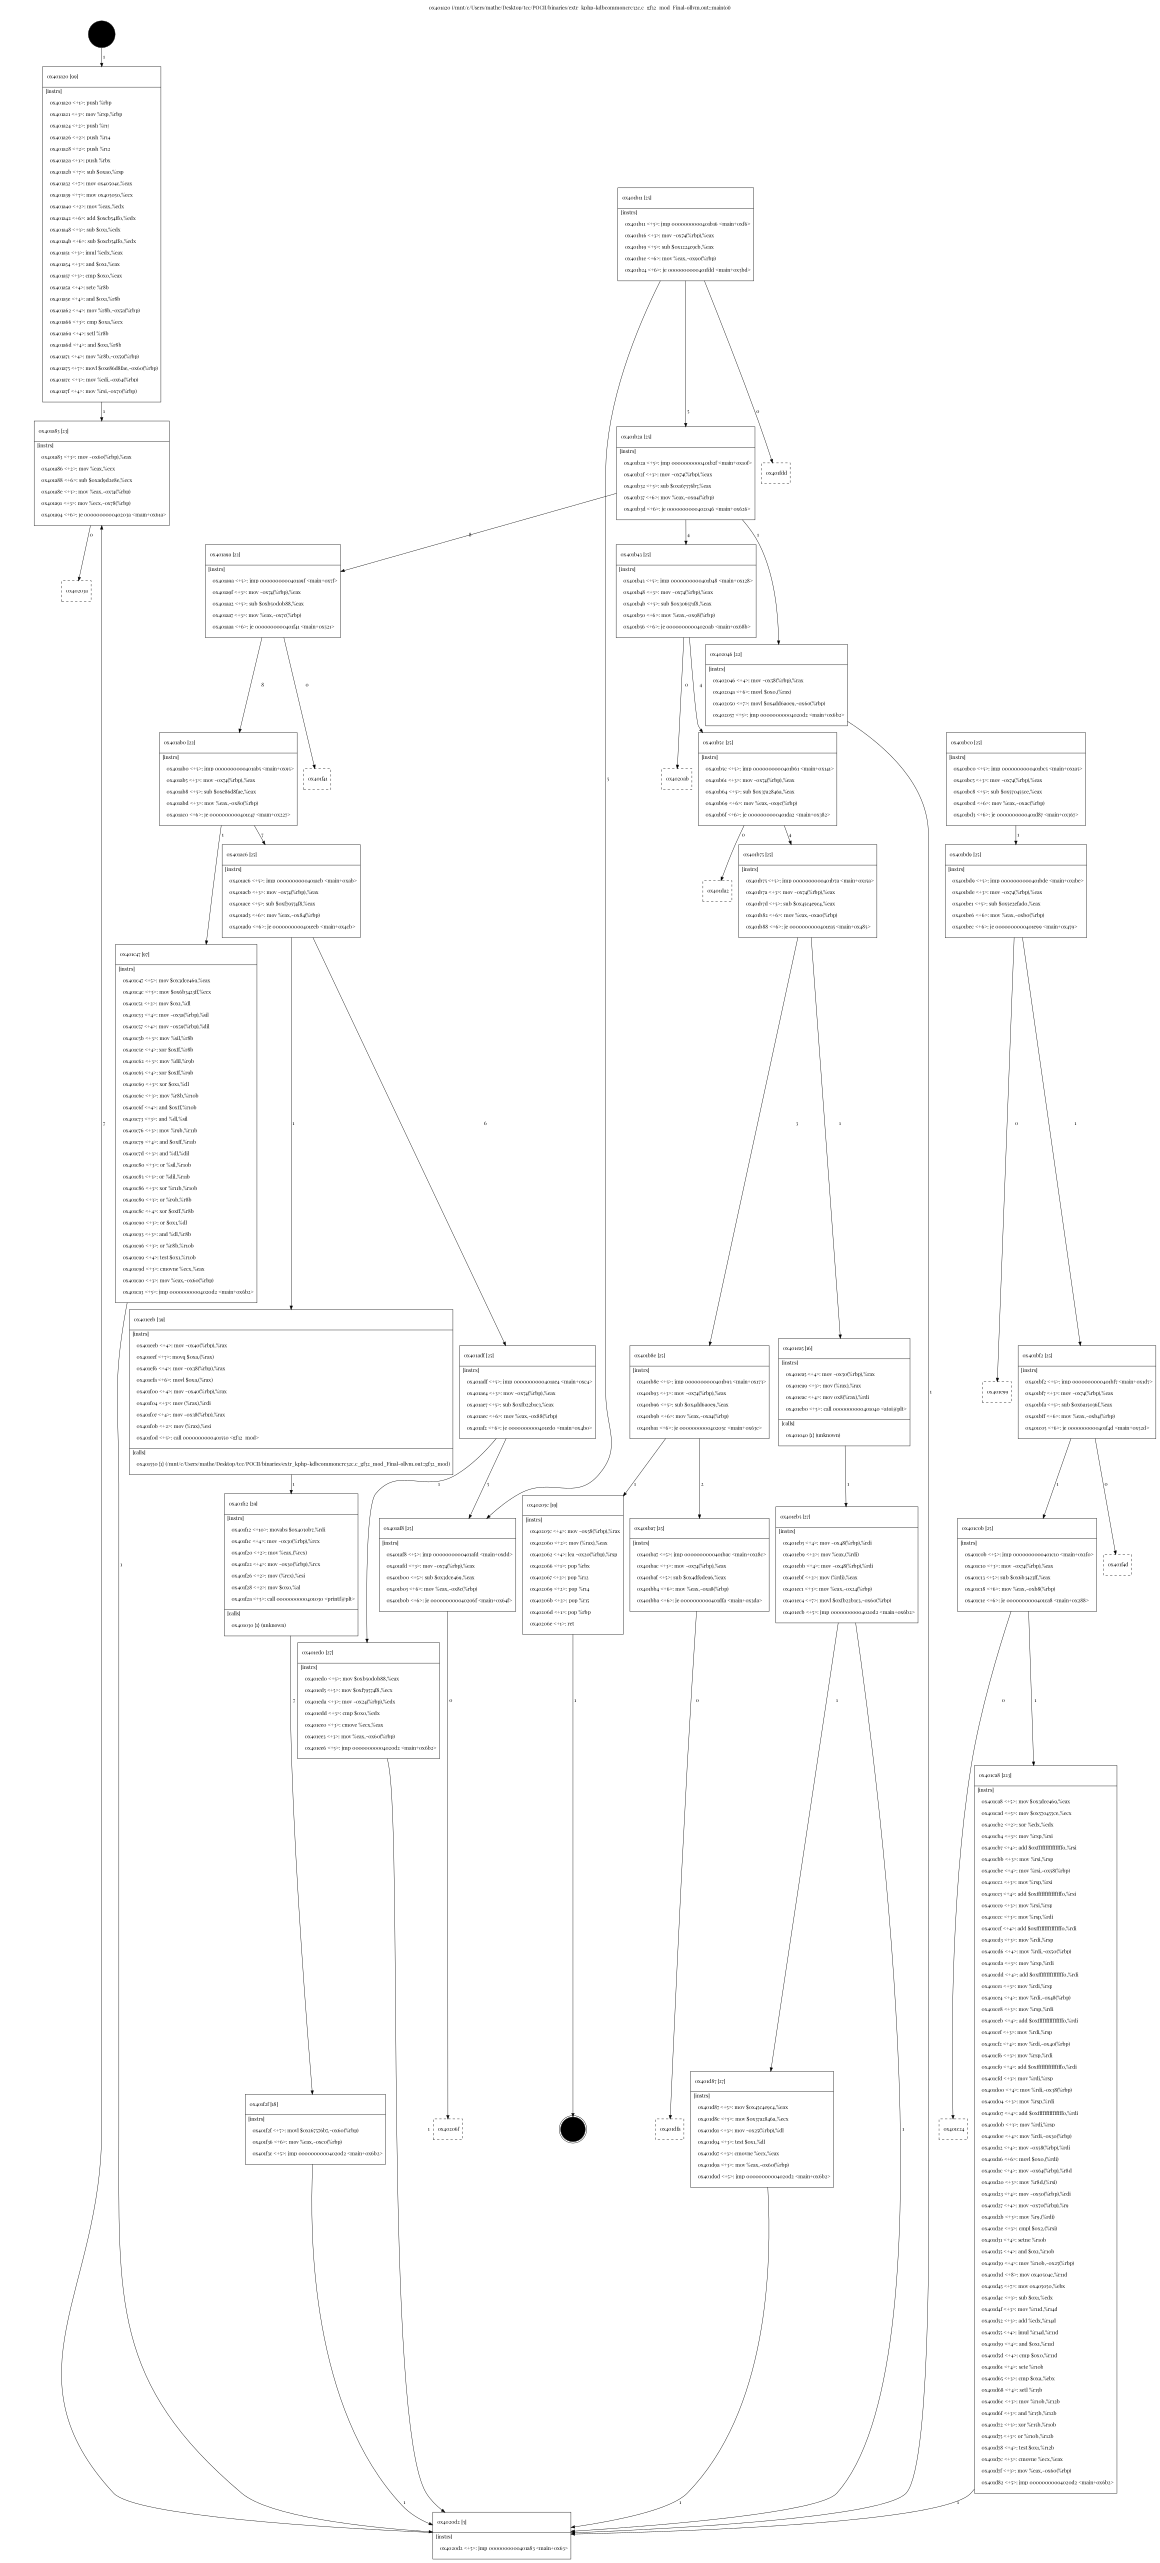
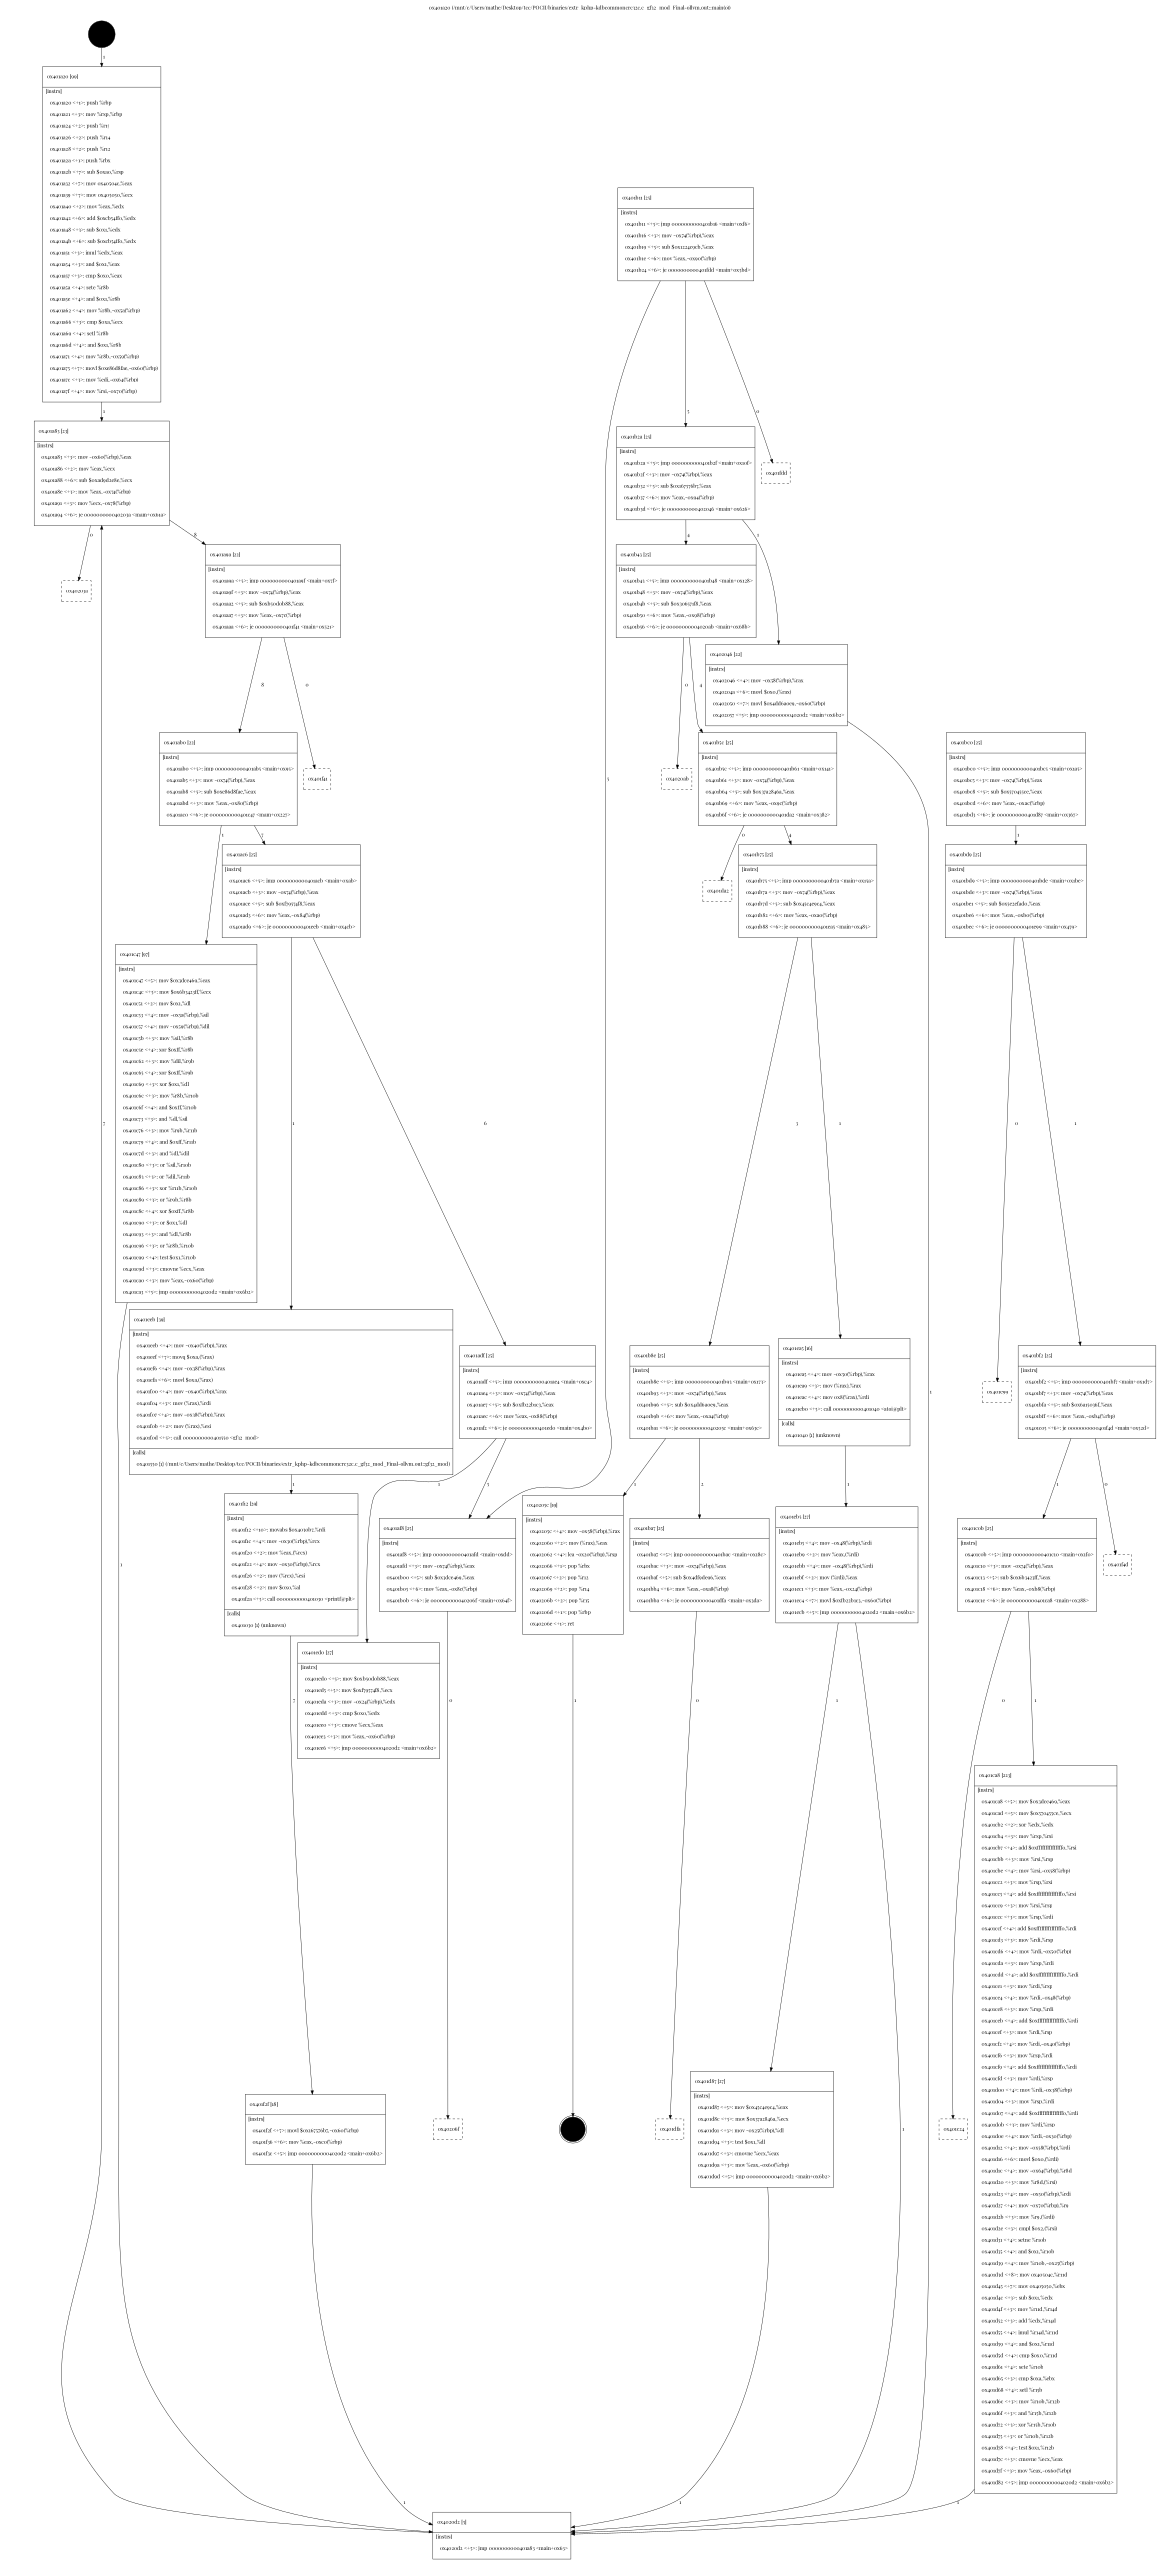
edge "0x401b2a [25]" -> "0x401a9a [22]": now "0x401a83 [23]" -> "0x401a9a [22]"
edge "0x401ed0 [27]" -> "0x4020d2 [5]": removed, label "1"
